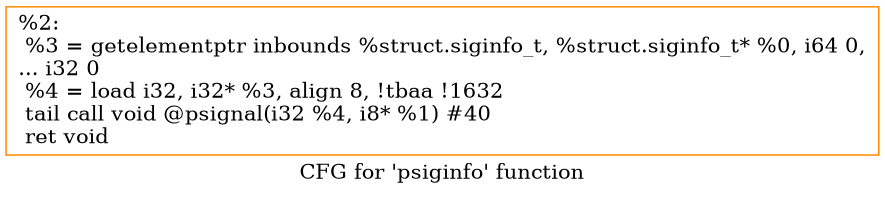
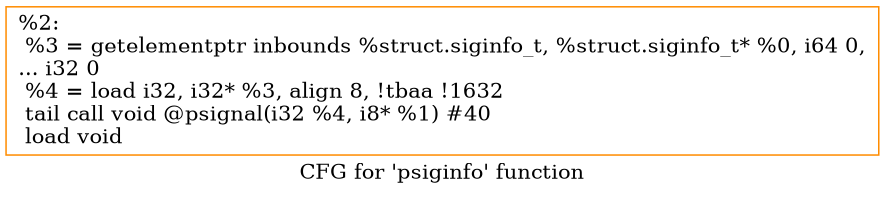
node "%2:": text "ret void" -> "load void"
